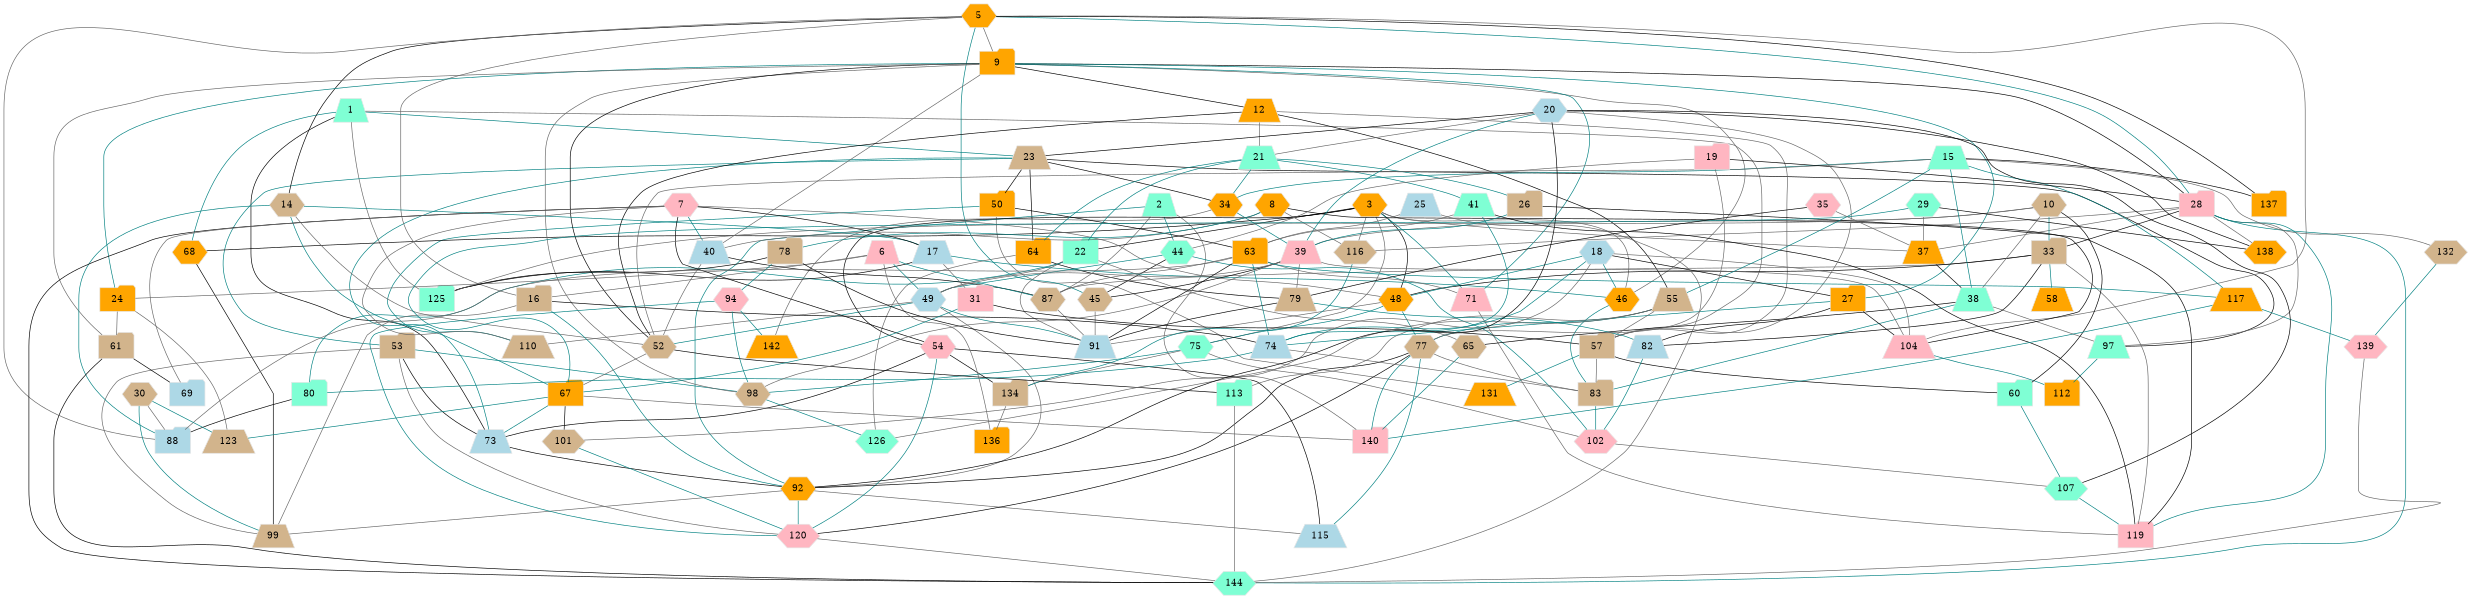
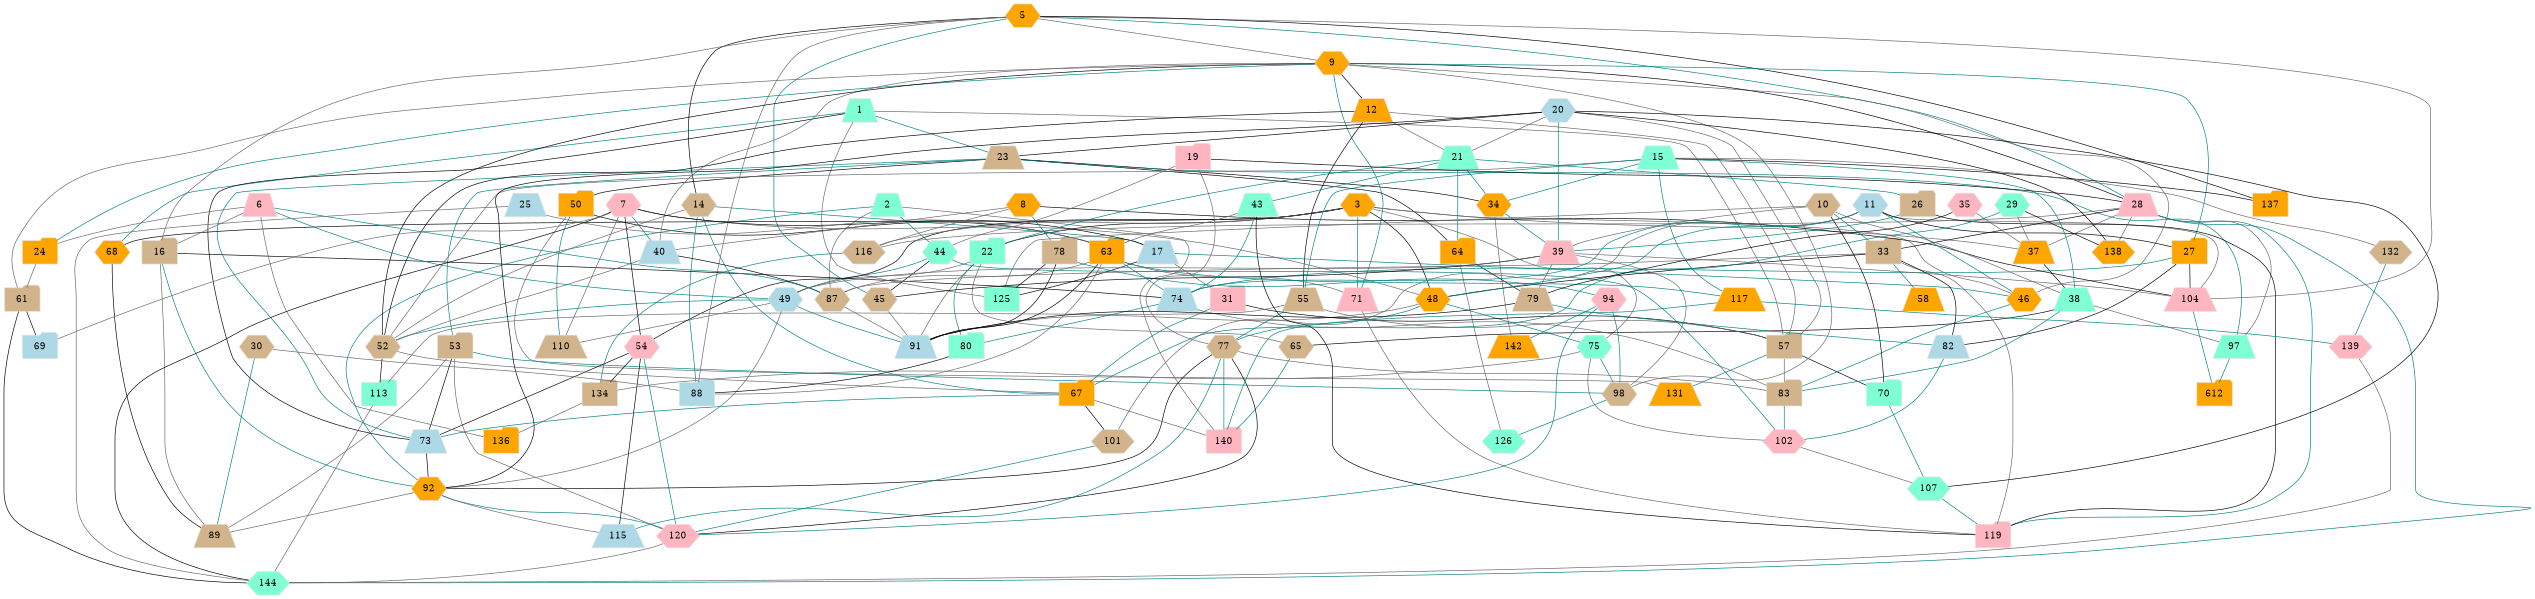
node "9": shape folder -> hexagon
edge "23" -- "97": color black -> teal
node "41": label "41" -> "43"
node "28": shape folder -> trapezium
node "18": label "18" -> "11"
edge "55" -- "126": removed
node "60": label "60" -> "70"
node "112": label "112" -> "612"
node "123": removed
node "99": label "99" -> "89"
